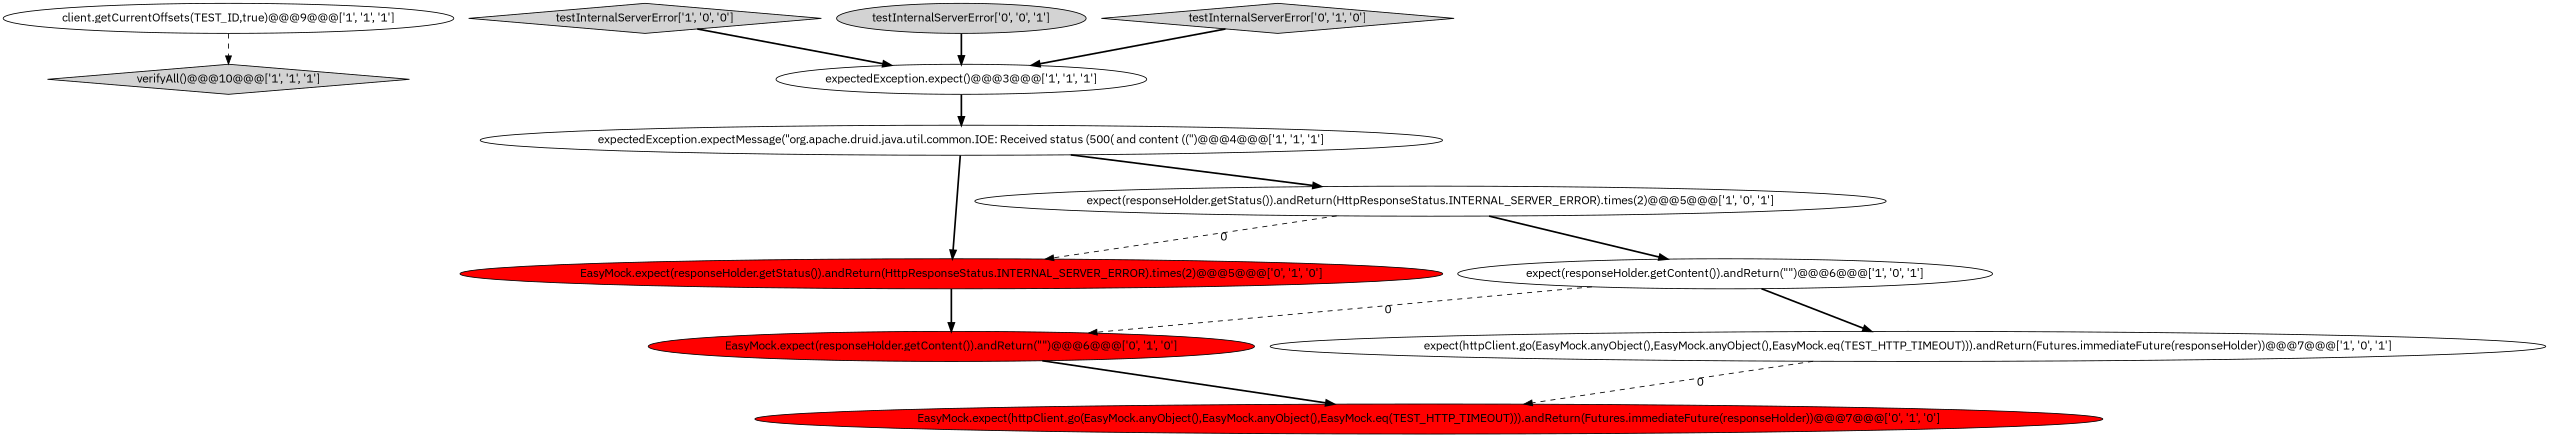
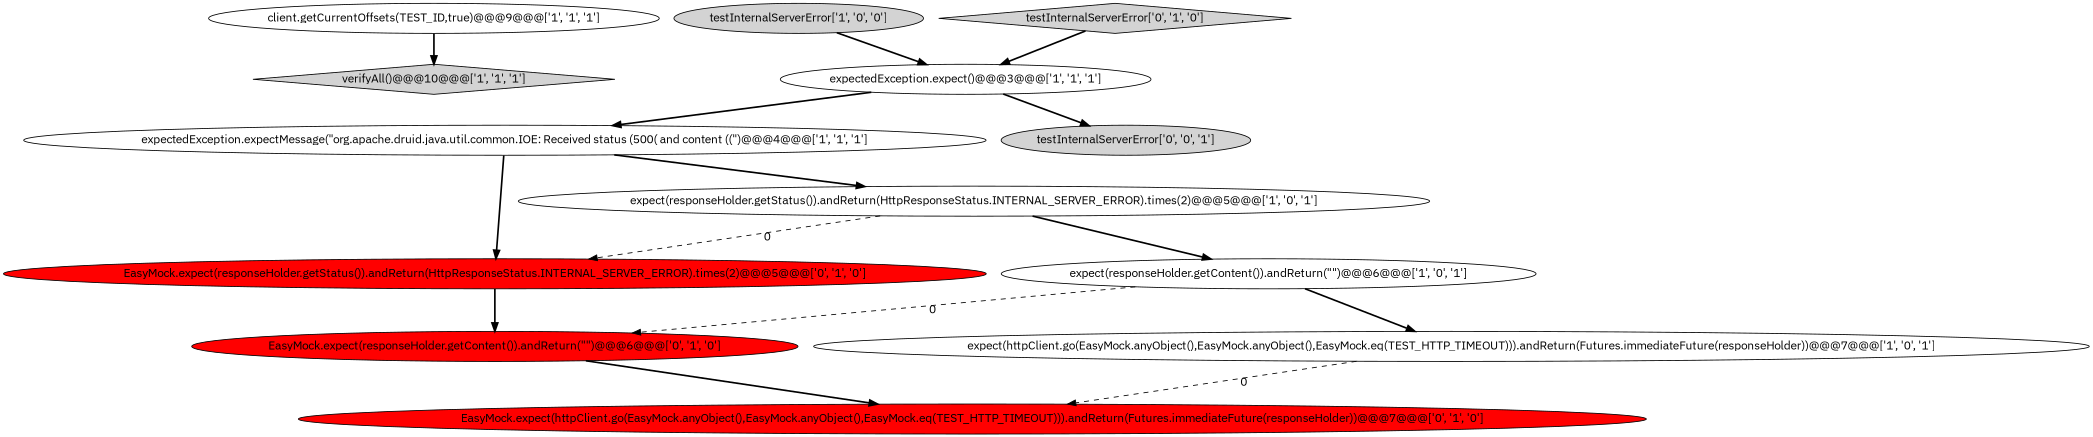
node "testInternalServerError['1', '0', '0']": shape diamond -> ellipse
edge "client.getCurrentOffsets(TEST_ID,true)@@@9@@@['1', '1', '1']" -> "verifyAll()@@@10@@@['1', '1', '1']": style dashed -> bold
edge "testInternalServerError['0', '0', '1']" -> "expectedException.expect()@@@3@@@['1', '1', '1']": reversed
